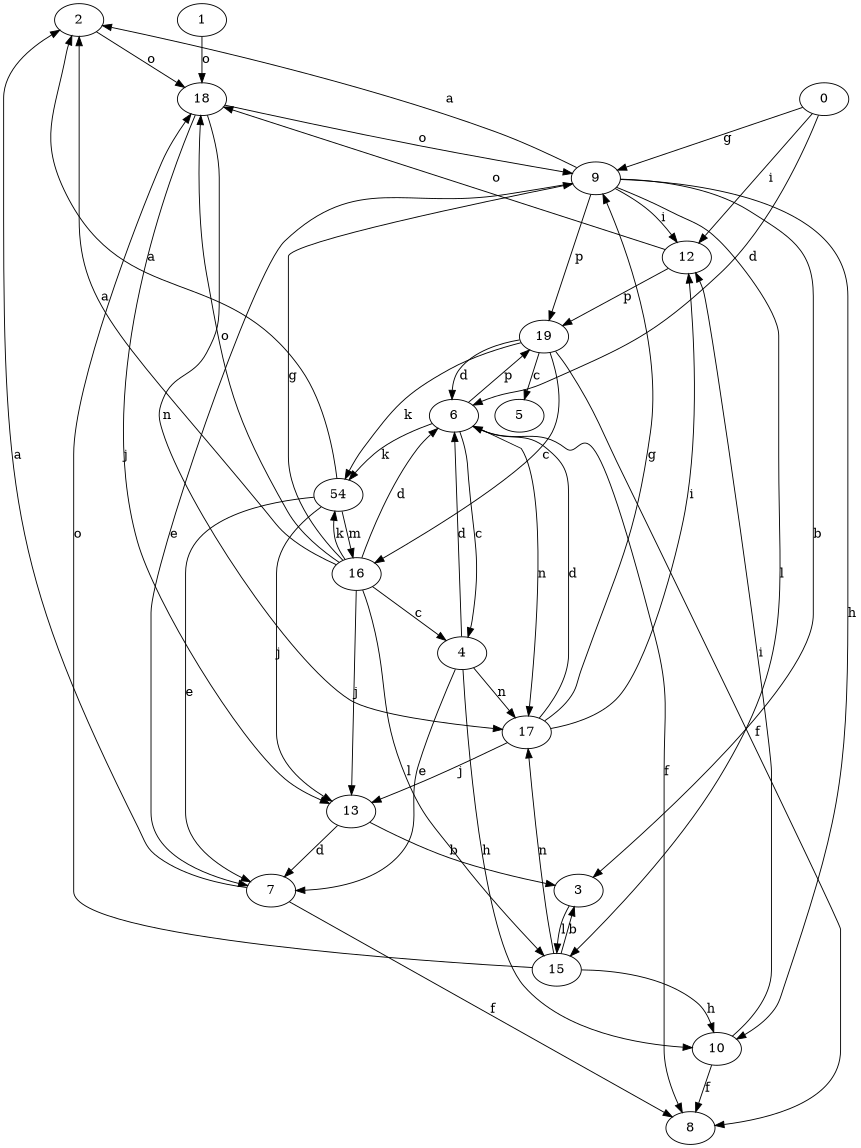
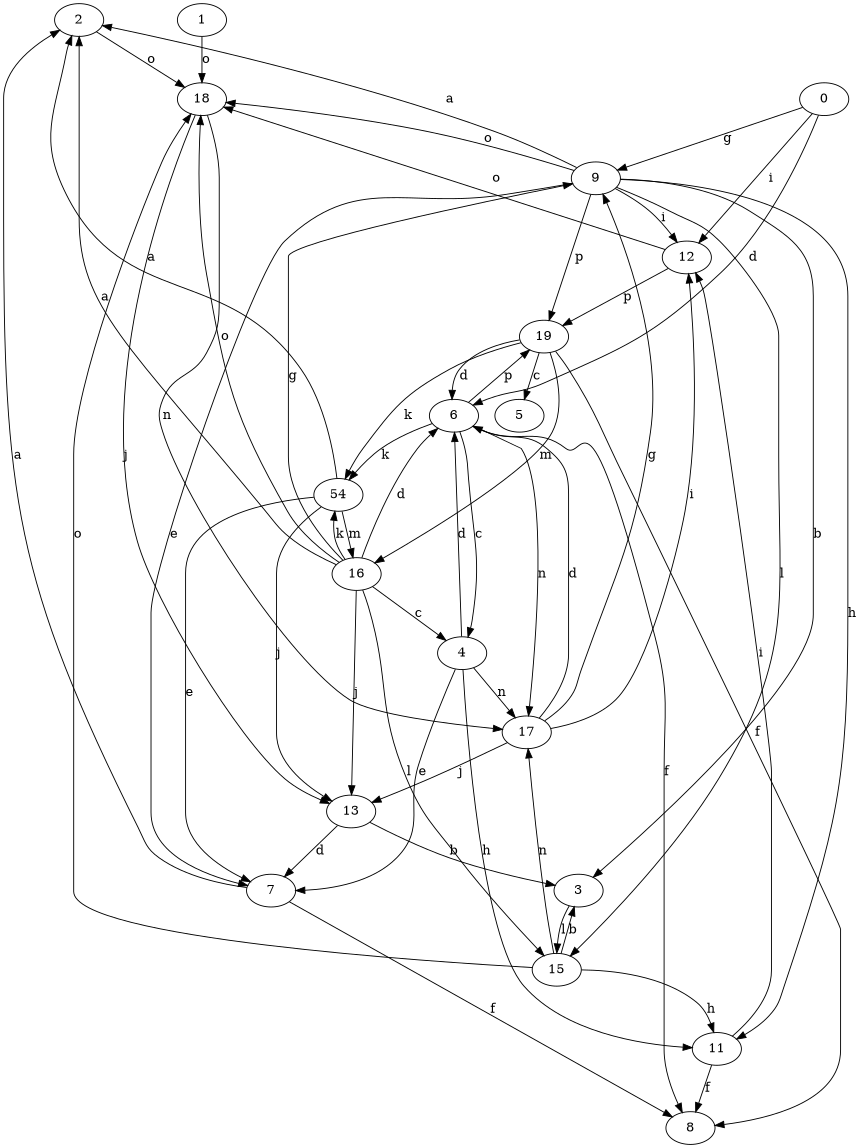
edge "18" -> "9": reversed
edge "19" -> "16": label "c" -> "m"
node "10": label "10" -> "11"
